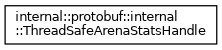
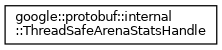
node "internal::protobuf::internal ::ThreadSafeArenaStatsHandle": label "internal::protobuf::internal ::ThreadSafeArenaStatsHandle" -> "google::protobuf::internal ::ThreadSafeArenaStatsHandle"
